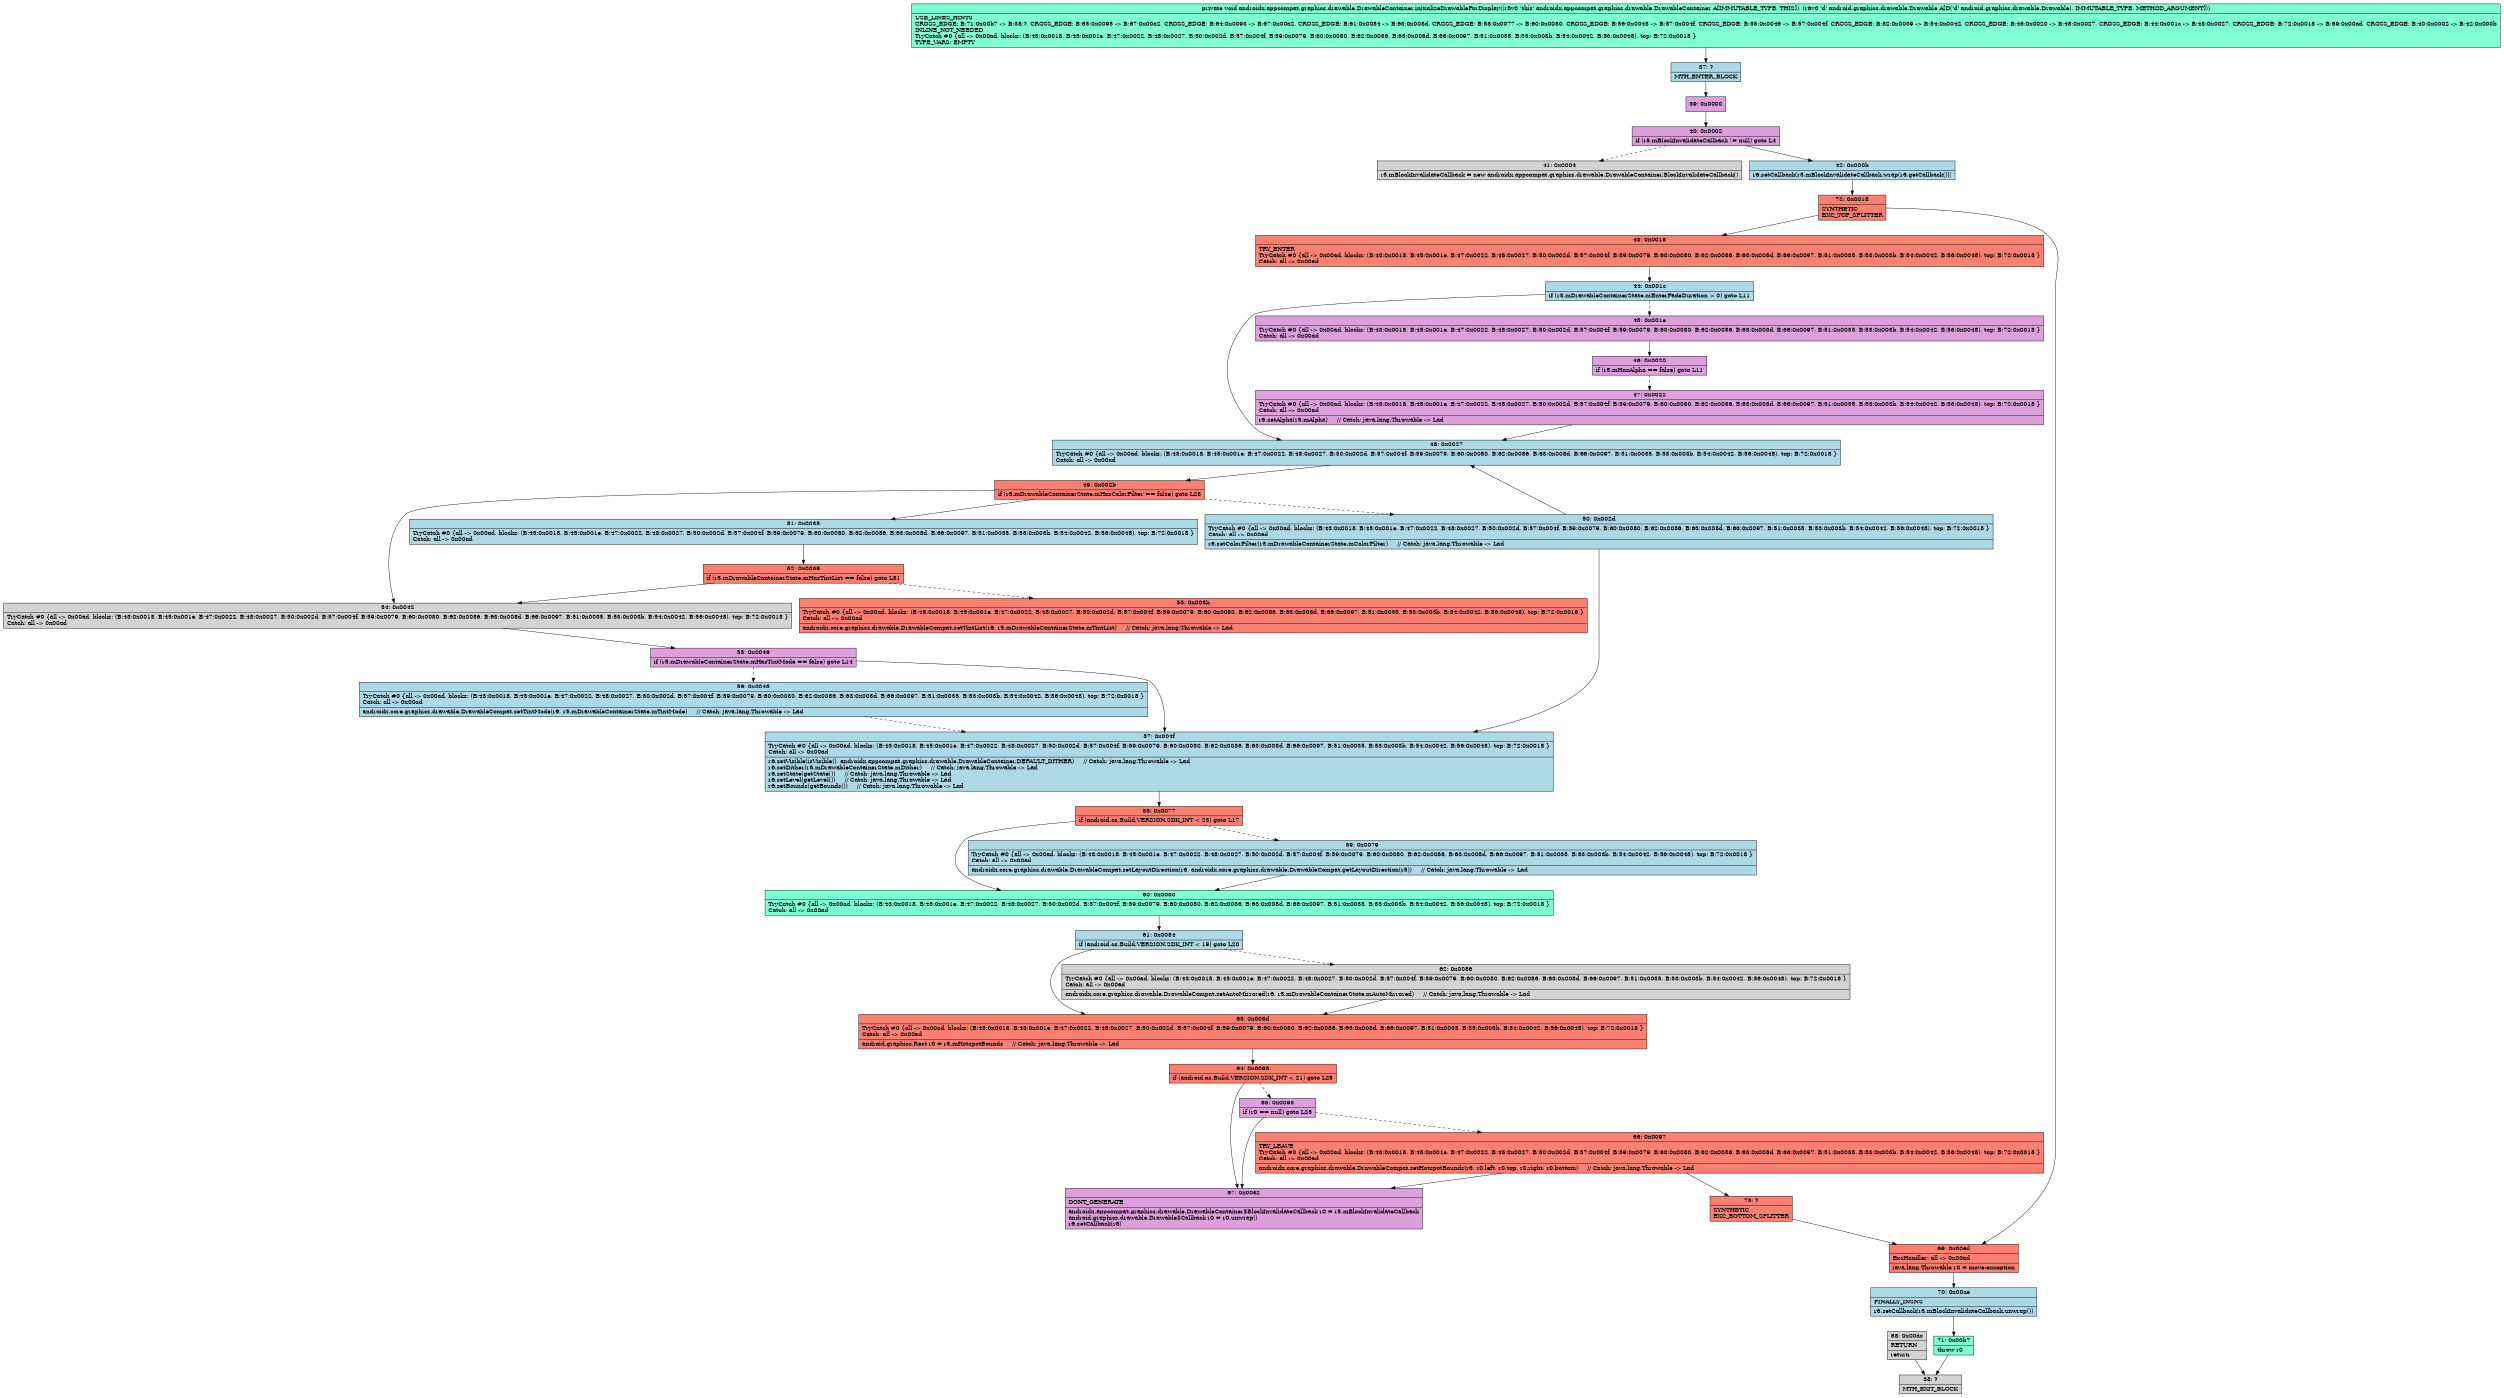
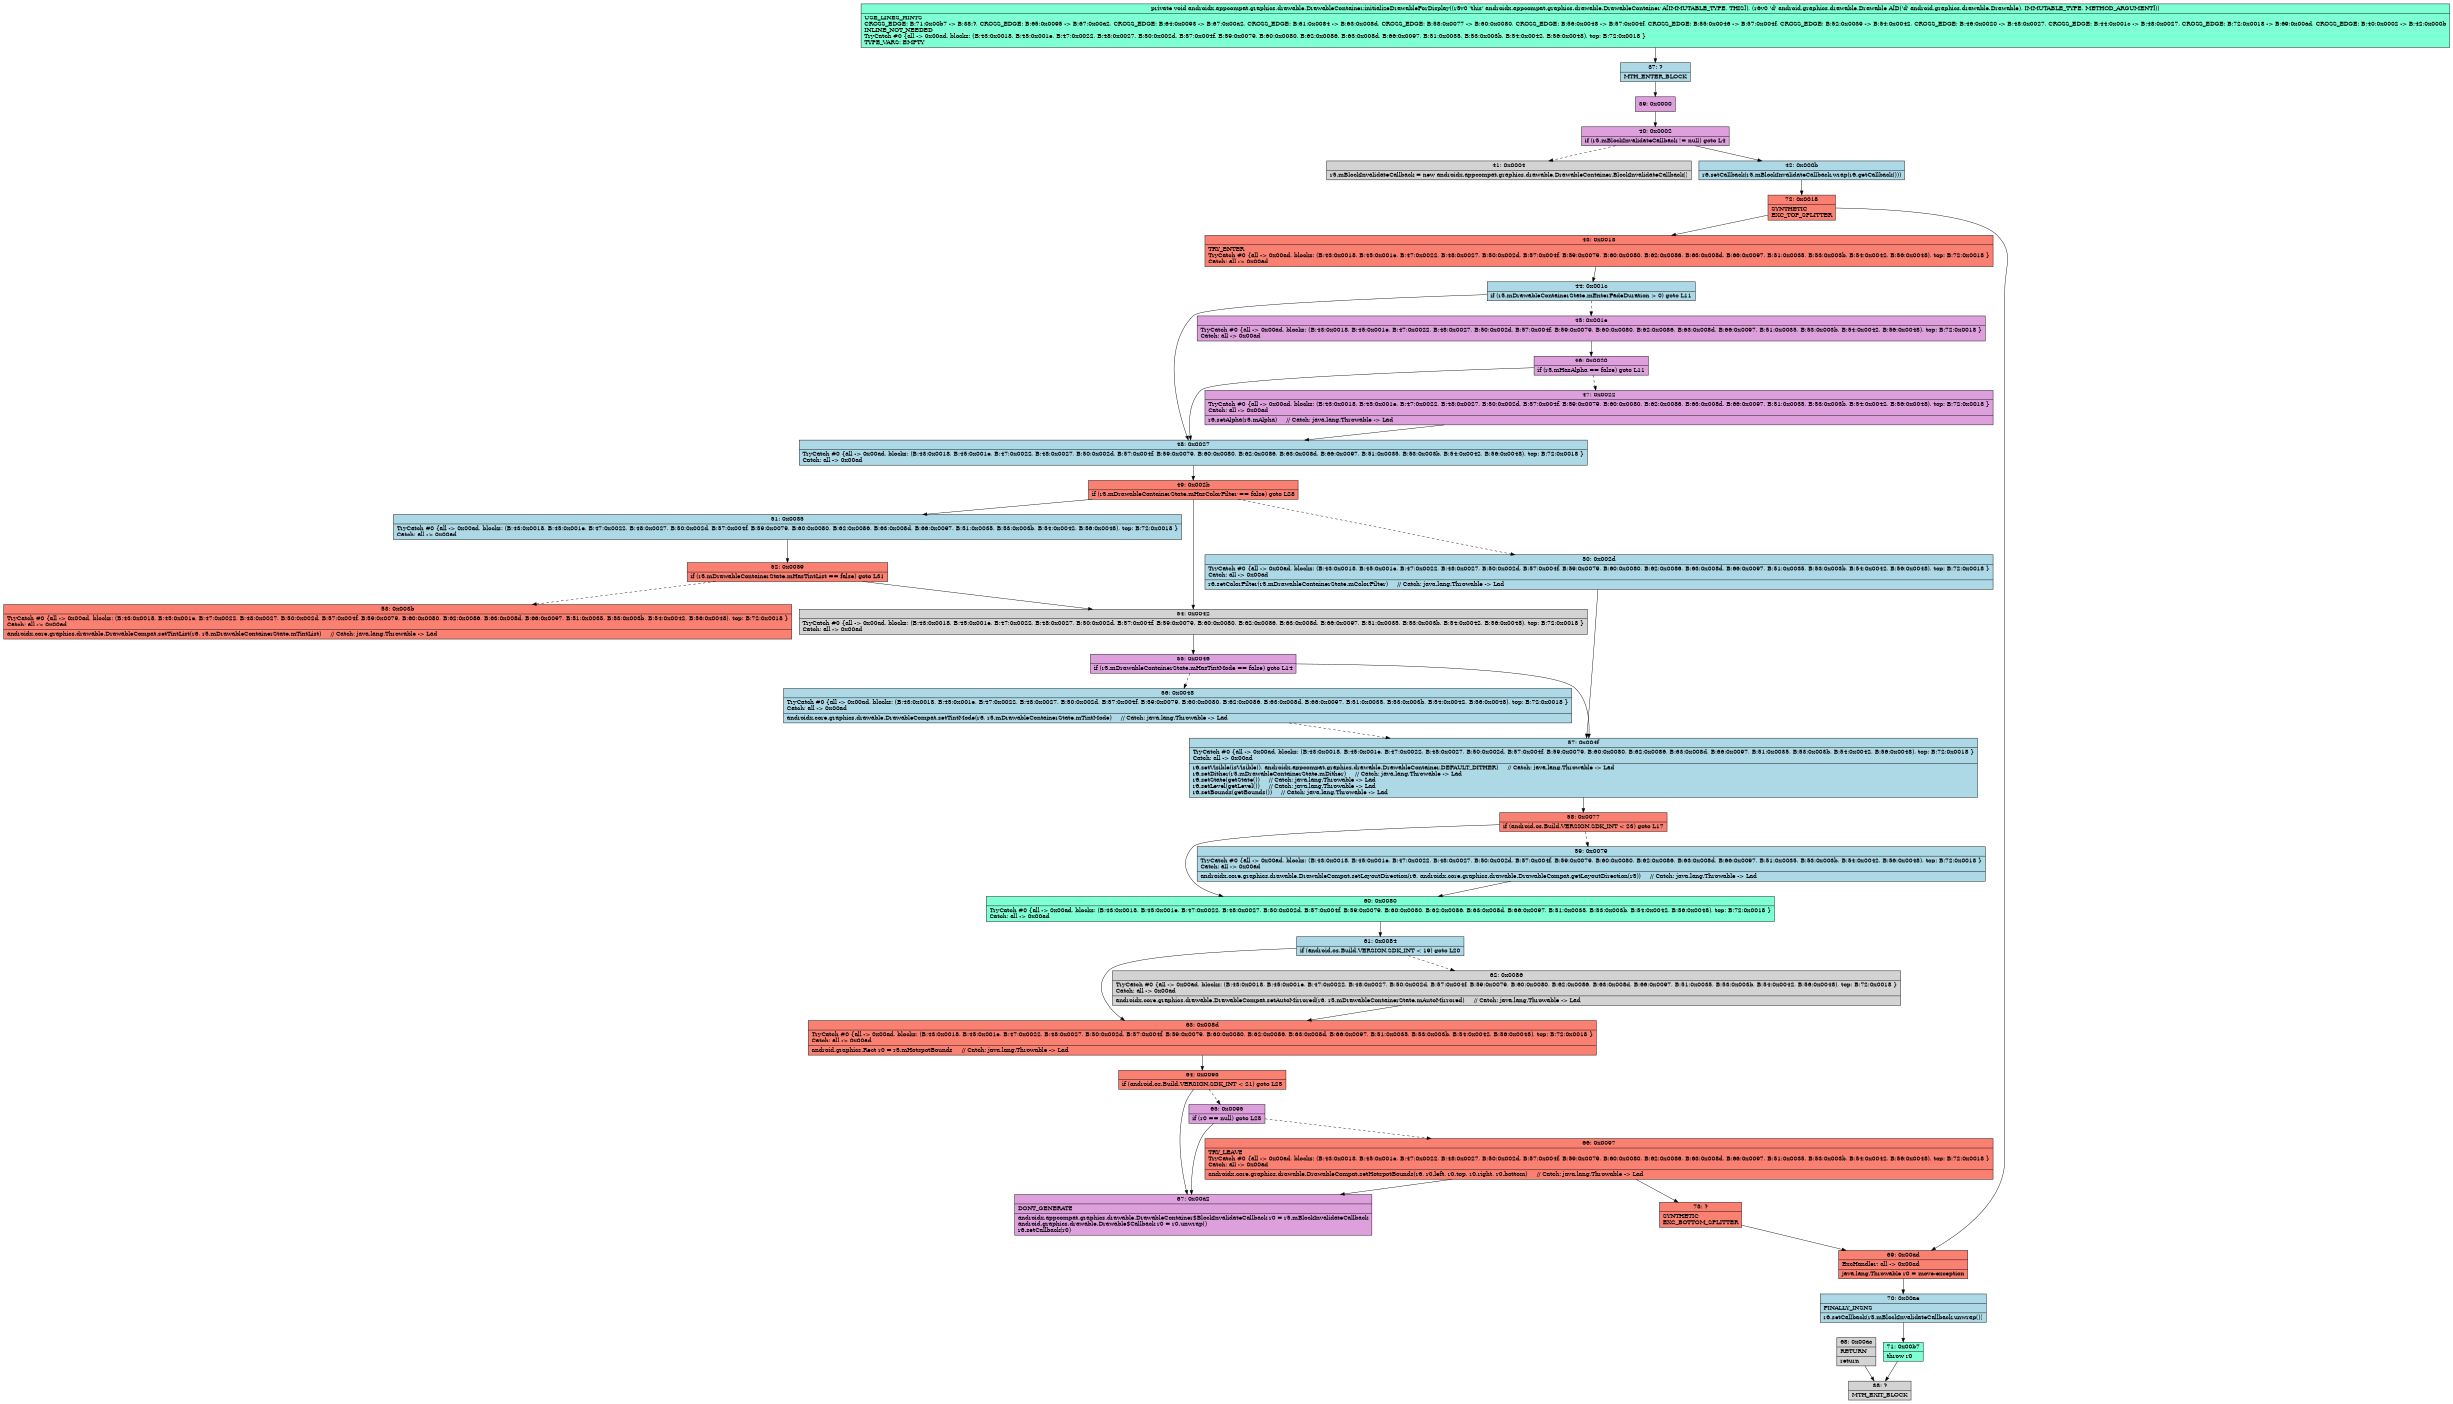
edge "50: 0x002d" -> "48: 0x0027": now "46: 0x0020" -> "48: 0x0027"
node "67: 0x00a2": text "r6.setCallback(r6)" -> "r6.setCallback(r0)"
